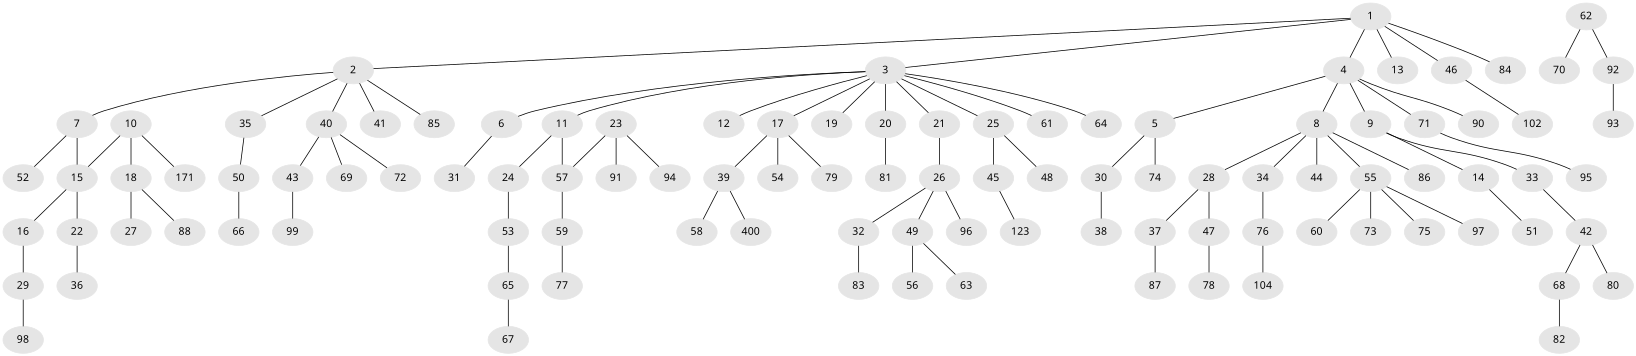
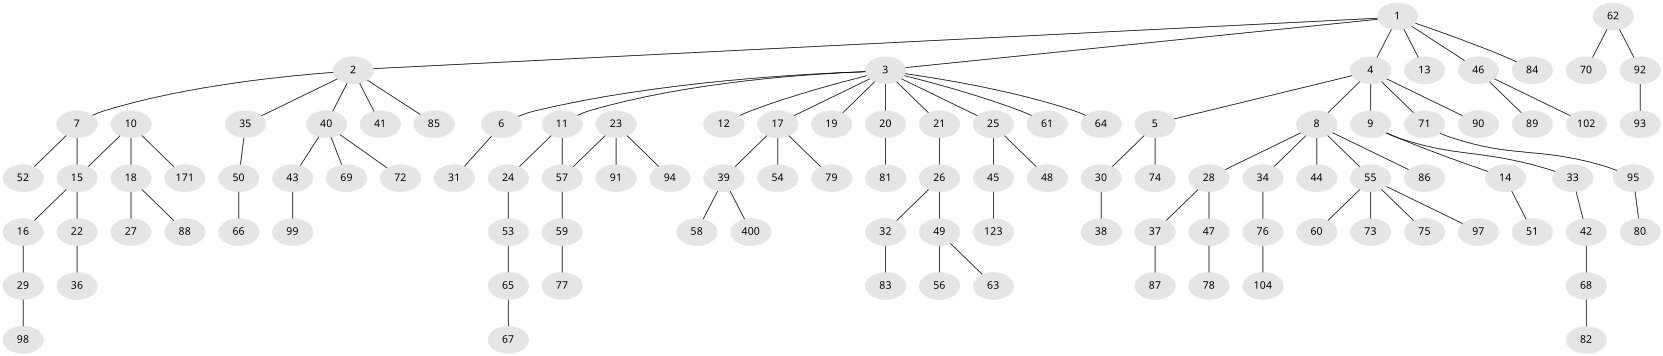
node "89": added
node "96": removed
edge "42" -- "80": now "95" -- "80"
